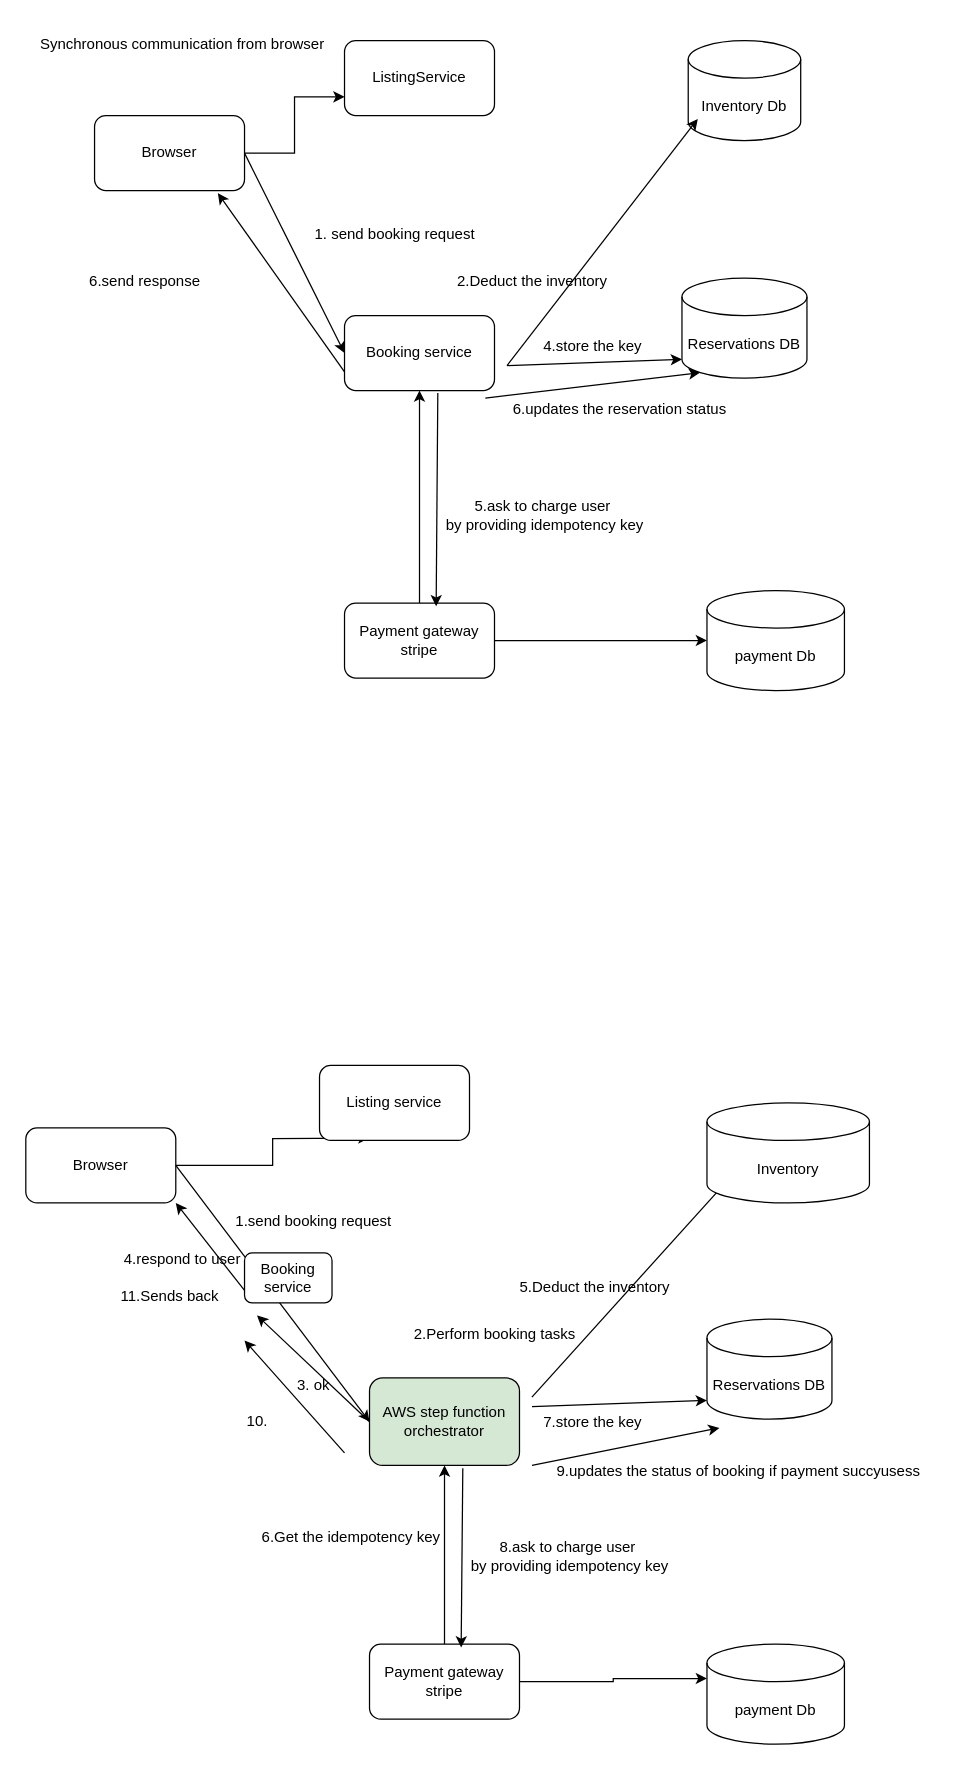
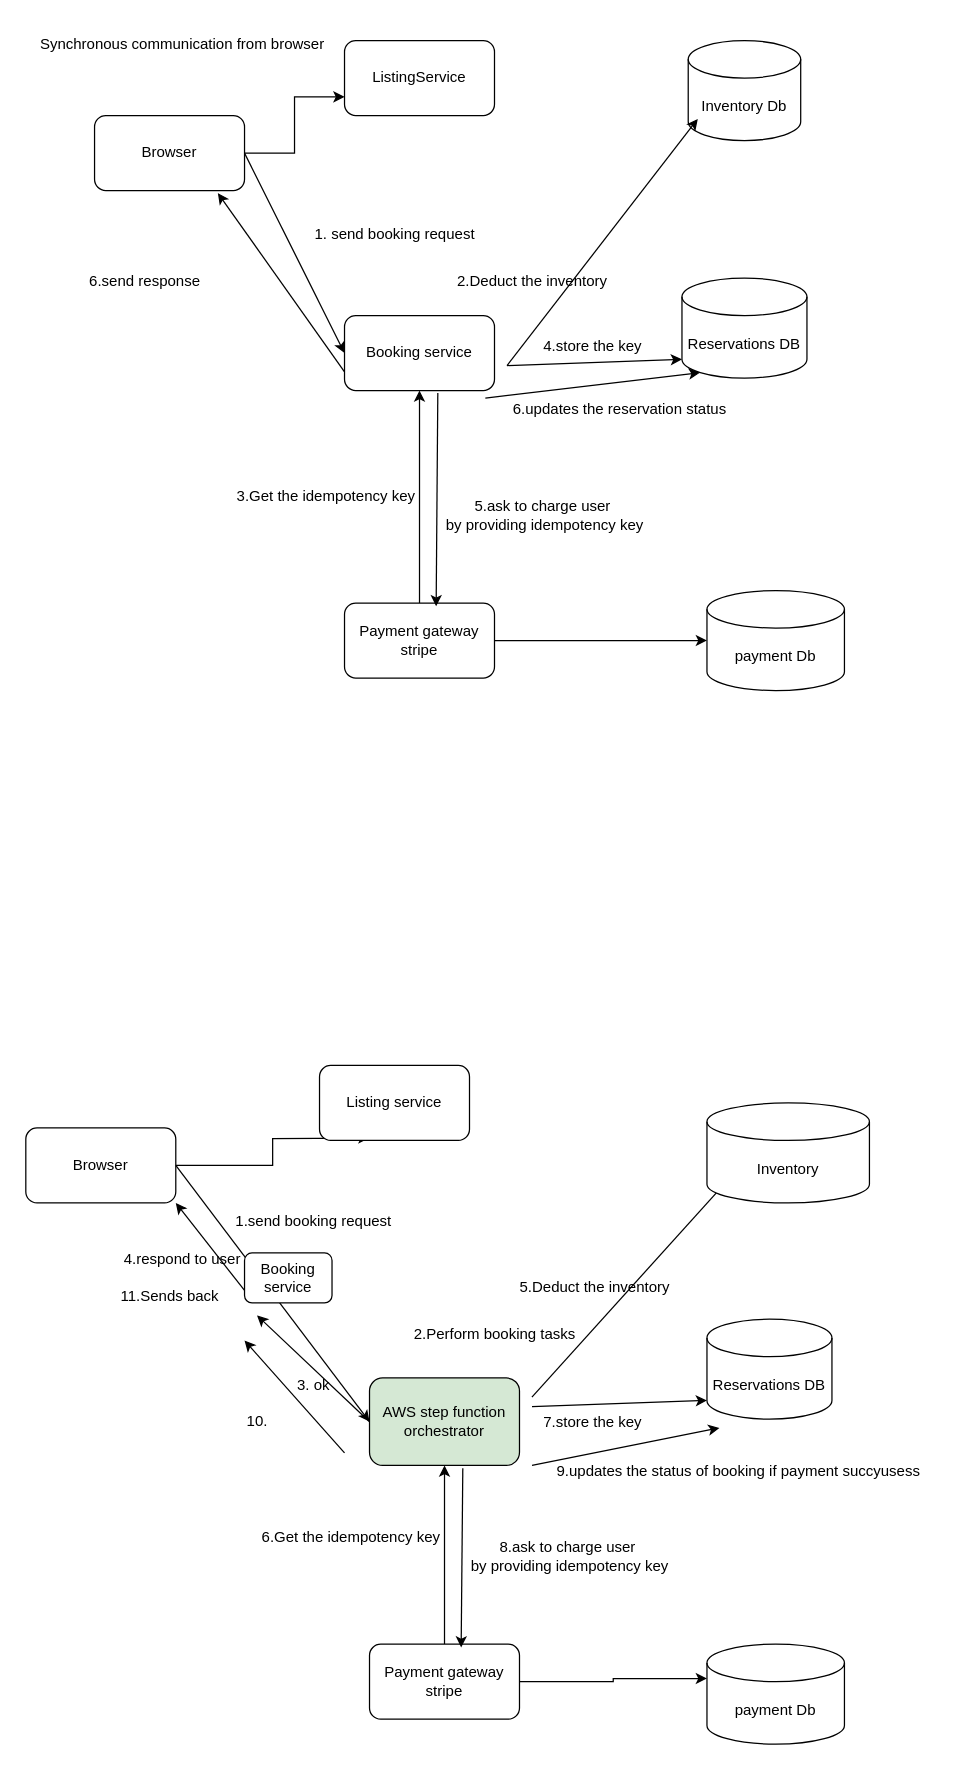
node "3.Get the idempotency key": added
